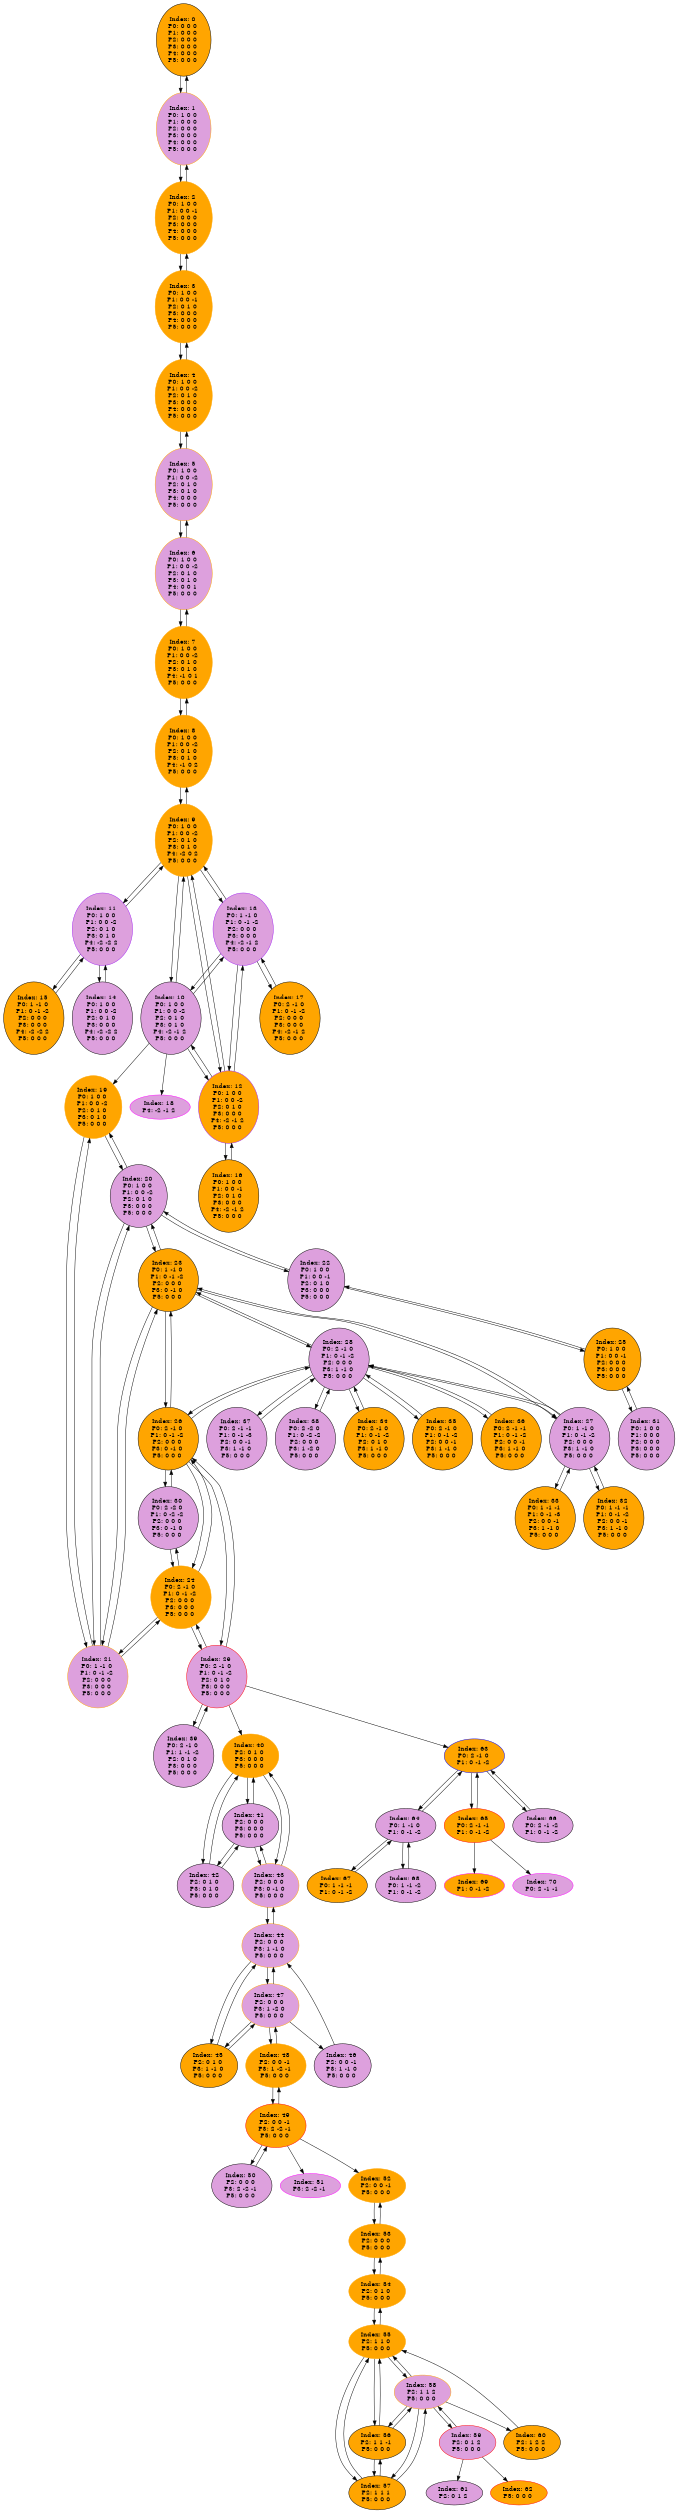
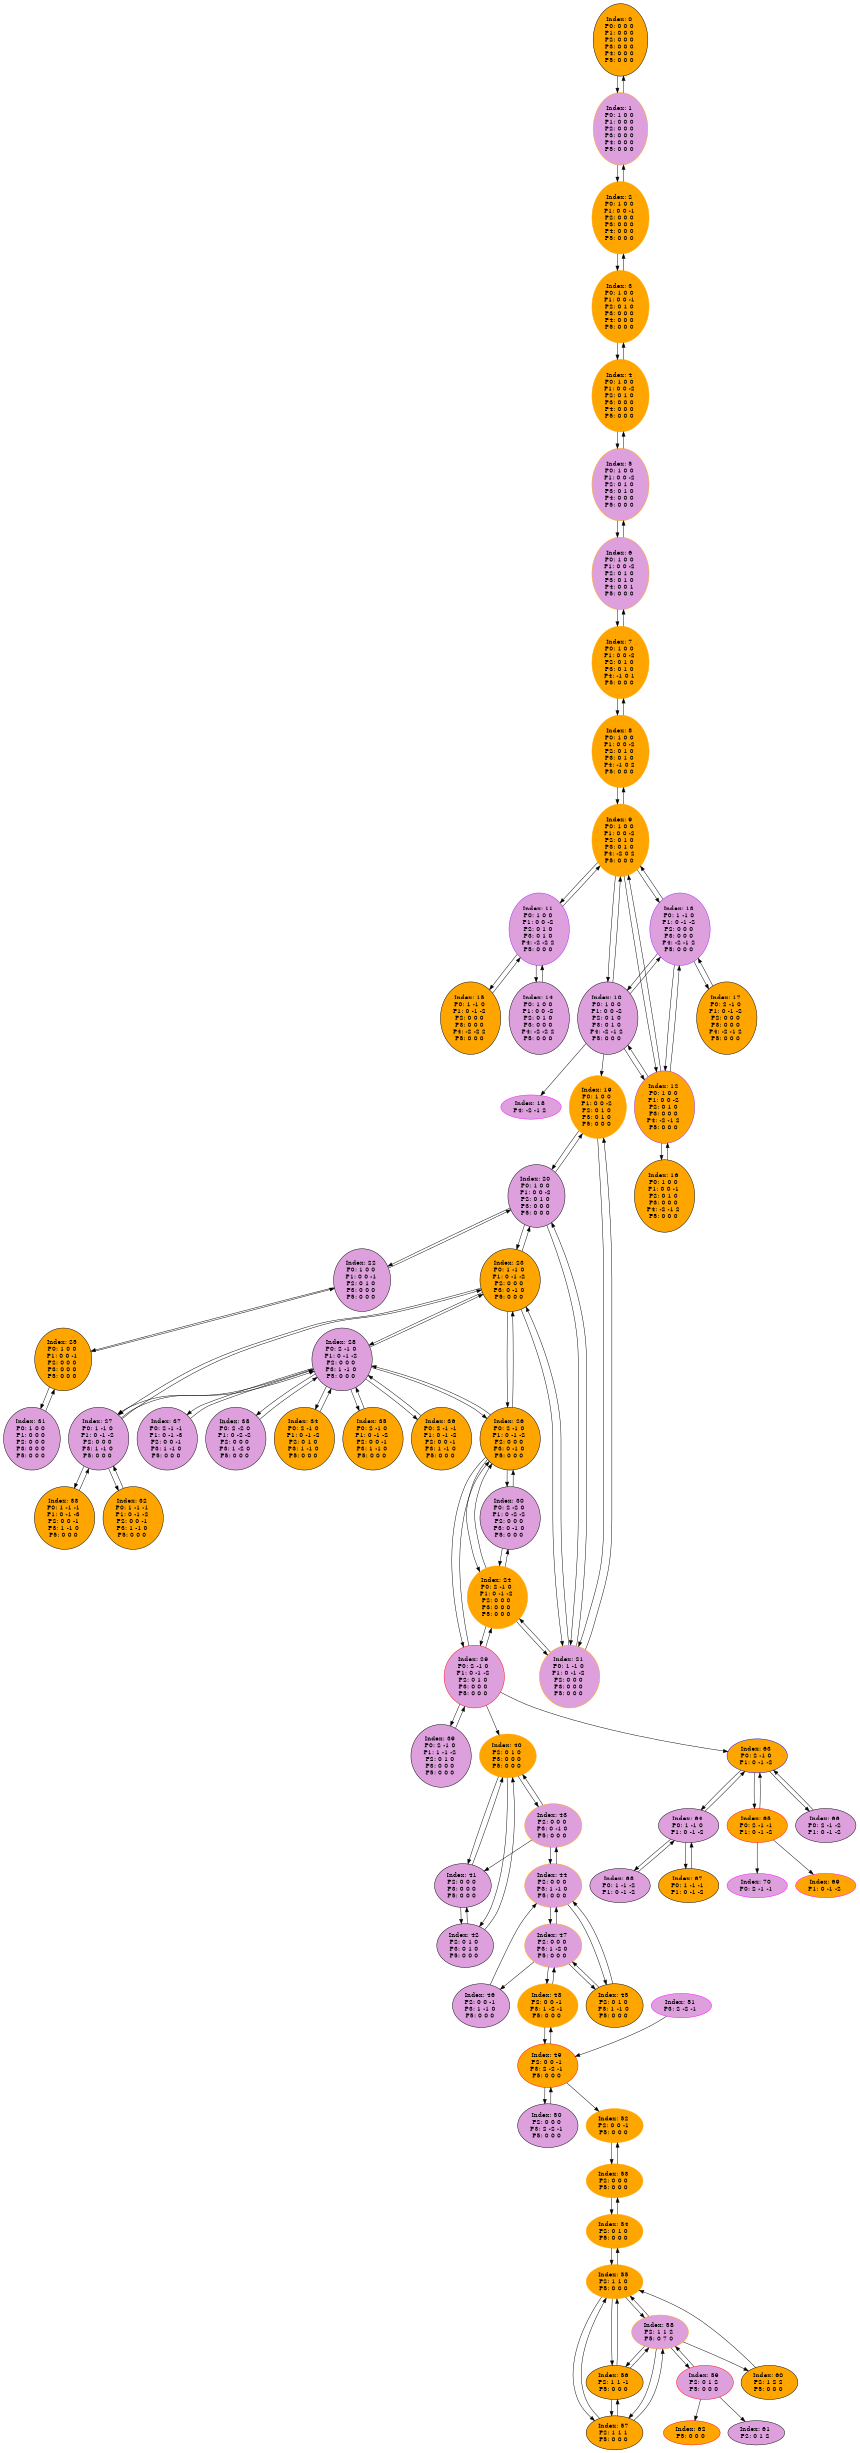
edge "Index: 41 P2: 0 0 0 P3: 0 0 0 P5: 0 0 0" -> "Index: 43 P2: 0 0 0 P3: 0 -1 0 P5: 0 0 0": removed
edge "Index: 49 P2: 0 0 -1 P3: 2 -2 -1 P5: 0 0 0" -> "Index: 51 P3: 2 -2 -1": reversed
node "Index: 58 P2: 1 1 2 P5: 0 0 0": label "Index: 58 P2: 1 1 2 P5: 0 0 0" -> "Index: 58 P2: 1 1 2 P5: 0 7 0"
